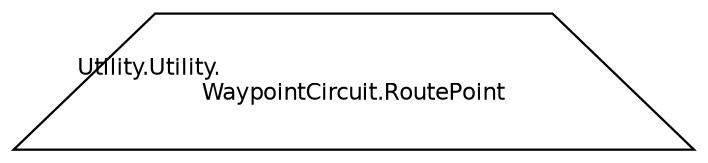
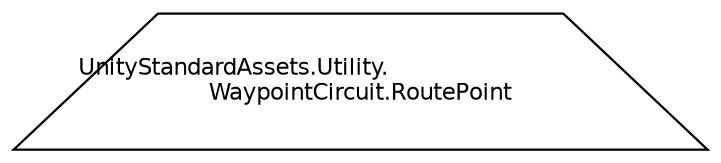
node "Utility.Utility. WaypointCircuit.RoutePoint": label "Utility.Utility. WaypointCircuit.RoutePoint" -> "UnityStandardAssets.Utility. WaypointCircuit.RoutePoint"
